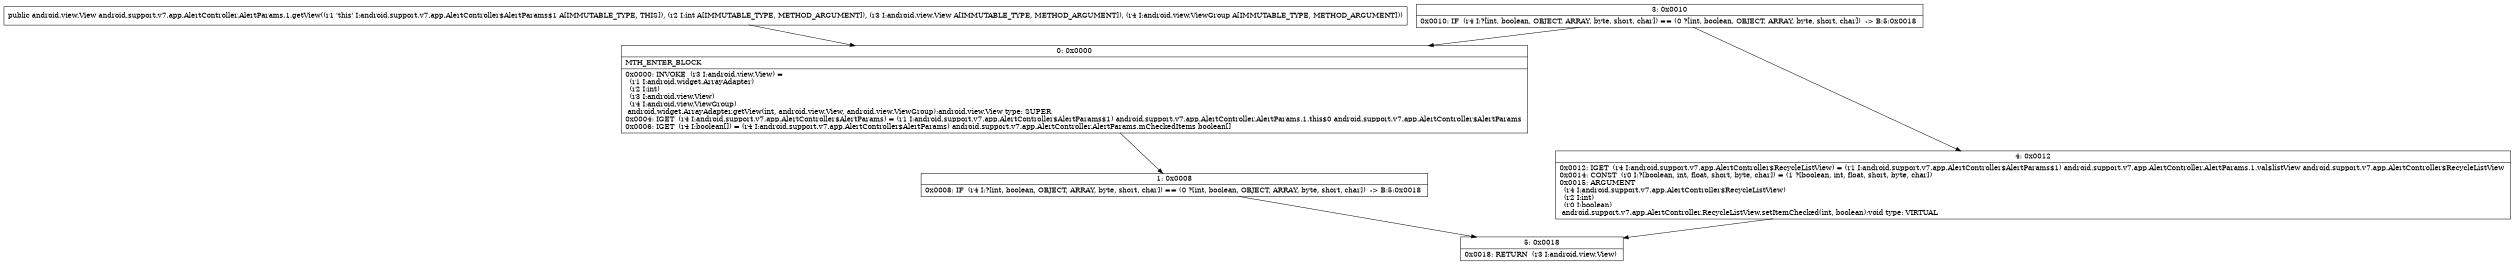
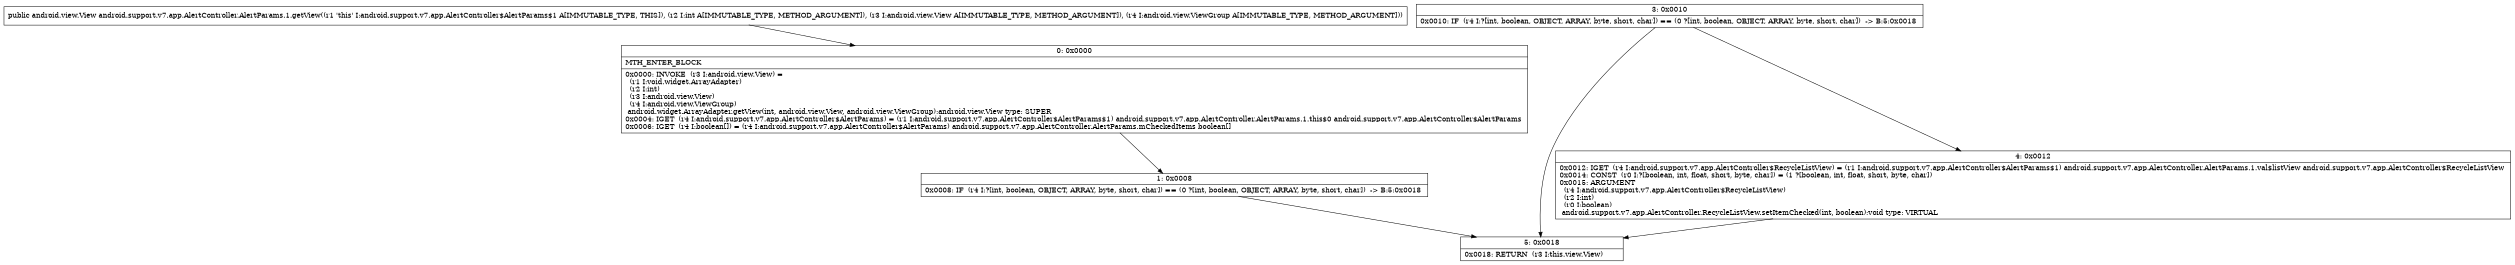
edge "3: 0x0010" -> "0: 0x0000": now "3: 0x0010" -> "5: 0x0018"
node "0: 0x0000": text "(r1 I:android.widget.ArrayAdapter)" -> "(r1 I:void.widget.ArrayAdapter)"
node "5: 0x0018": text "0x0018: RETURN  (r3 I:android.view.View)" -> "0x0018: RETURN  (r3 I:this.view.View)"
